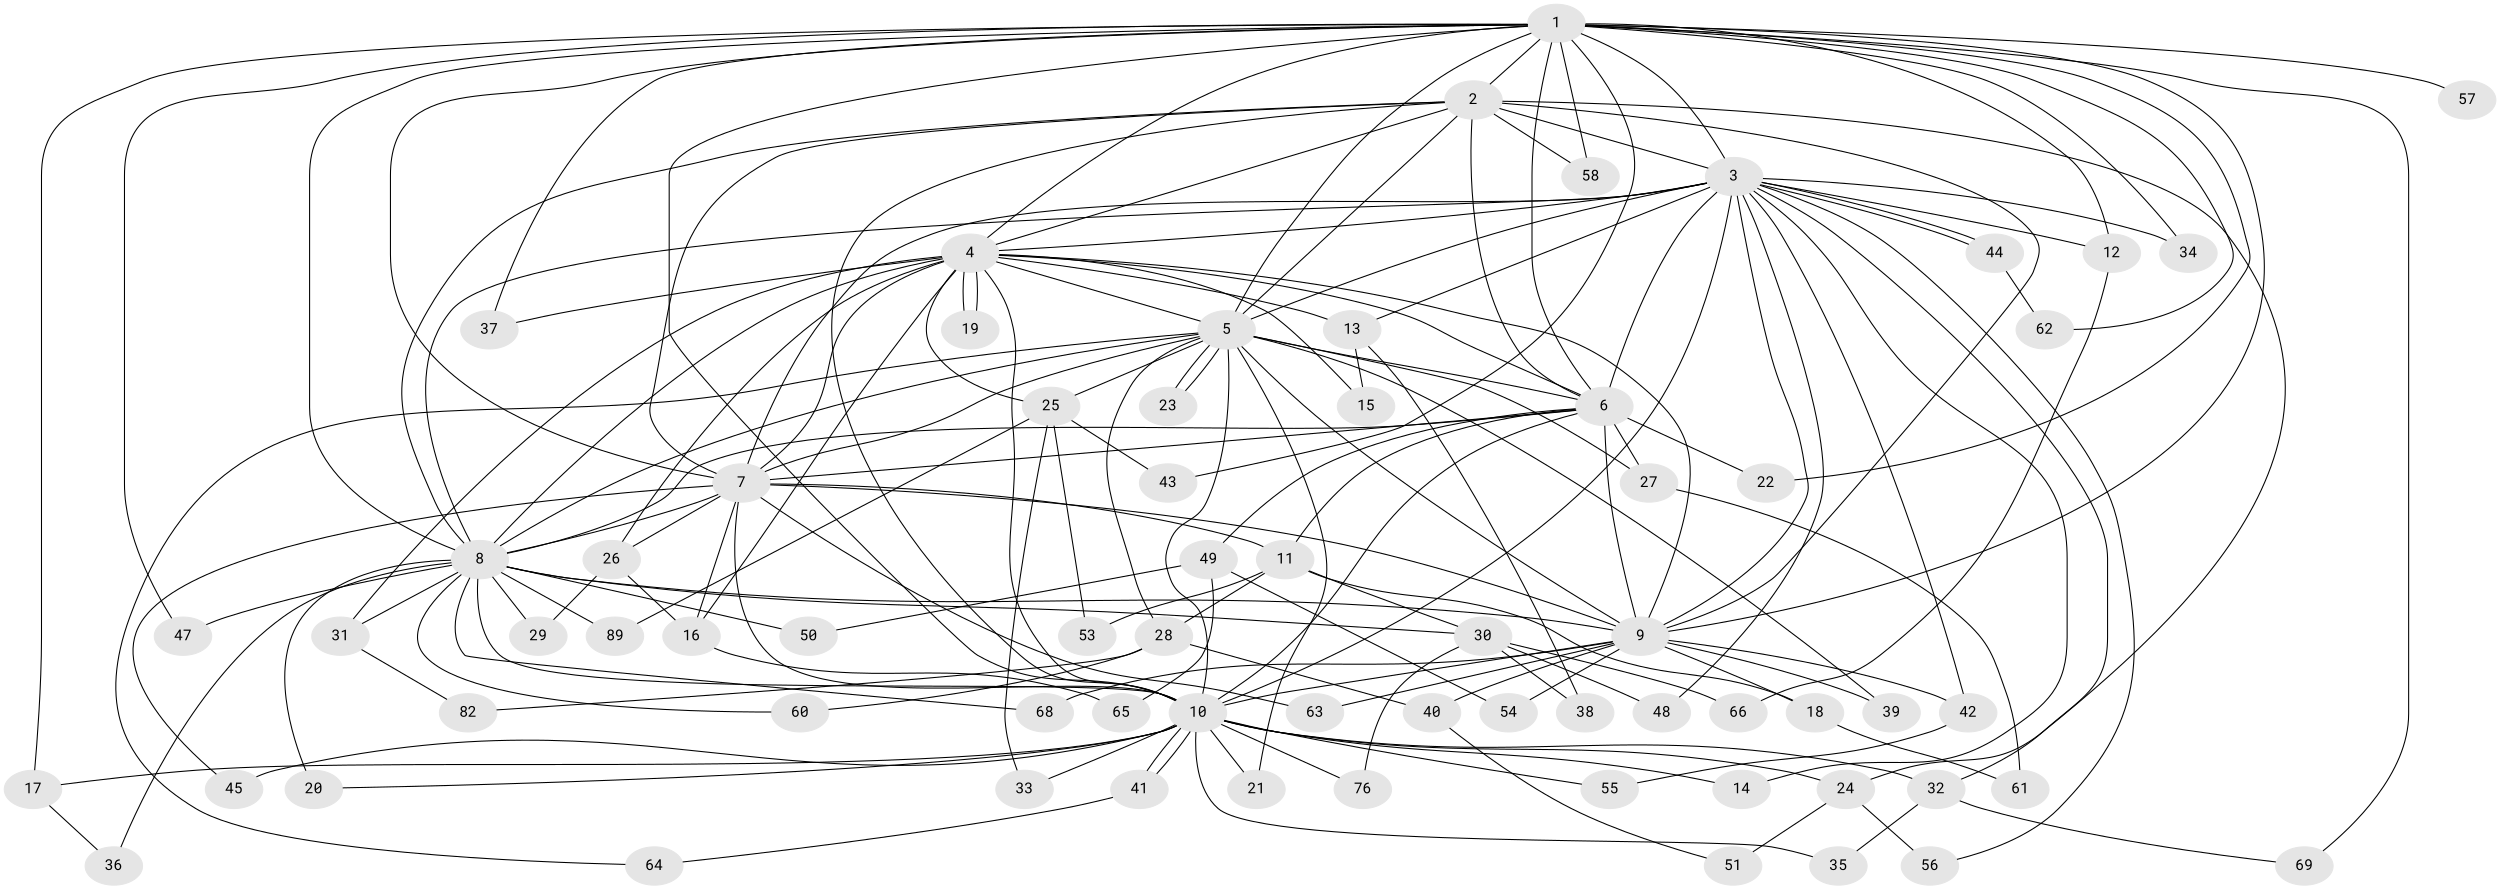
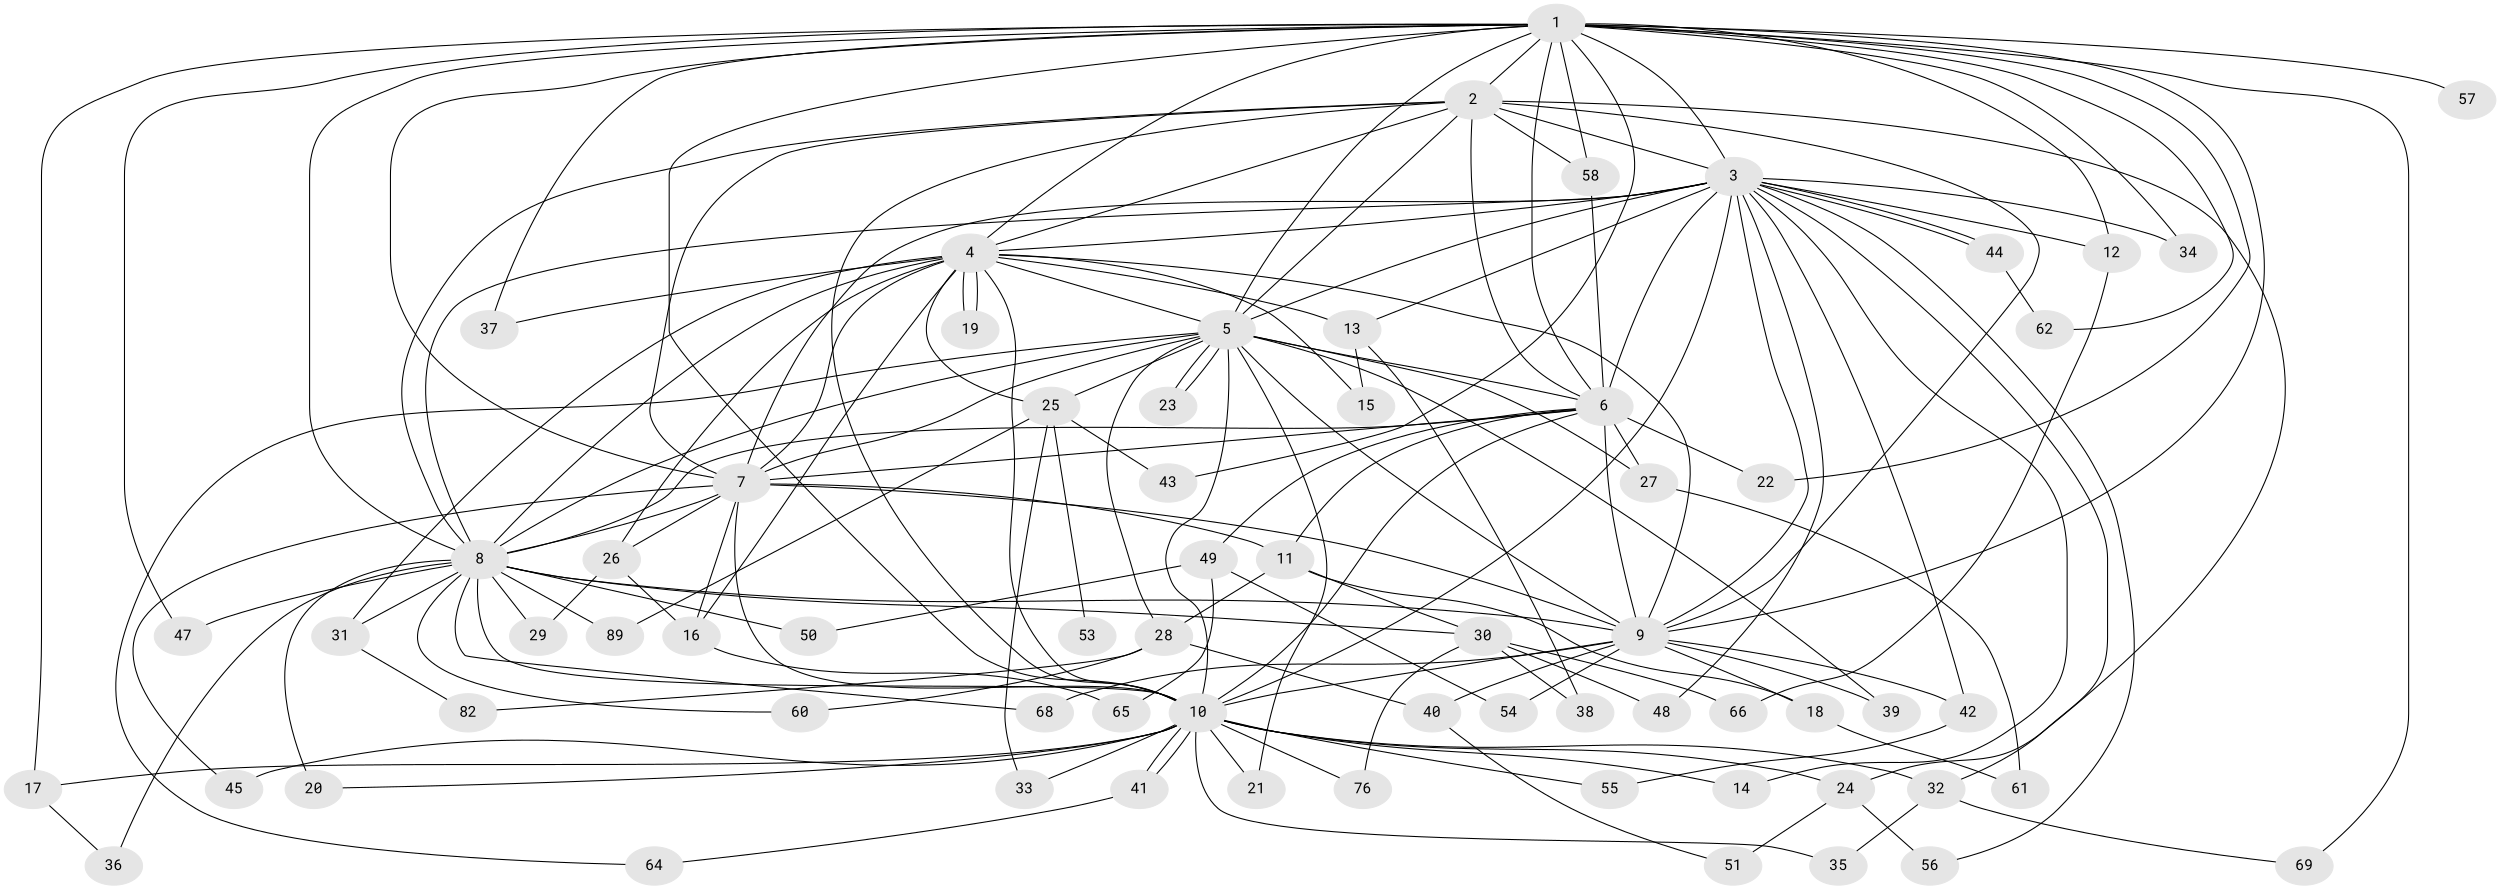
edge "4" -- "6": now "58" -- "6"
edge "11" -- "53": removed
node "63": removed
